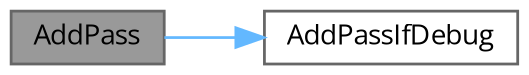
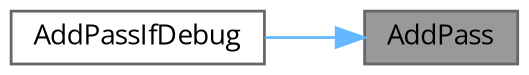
edge "AddPass" -> "AddPassIfDebug": reversed
